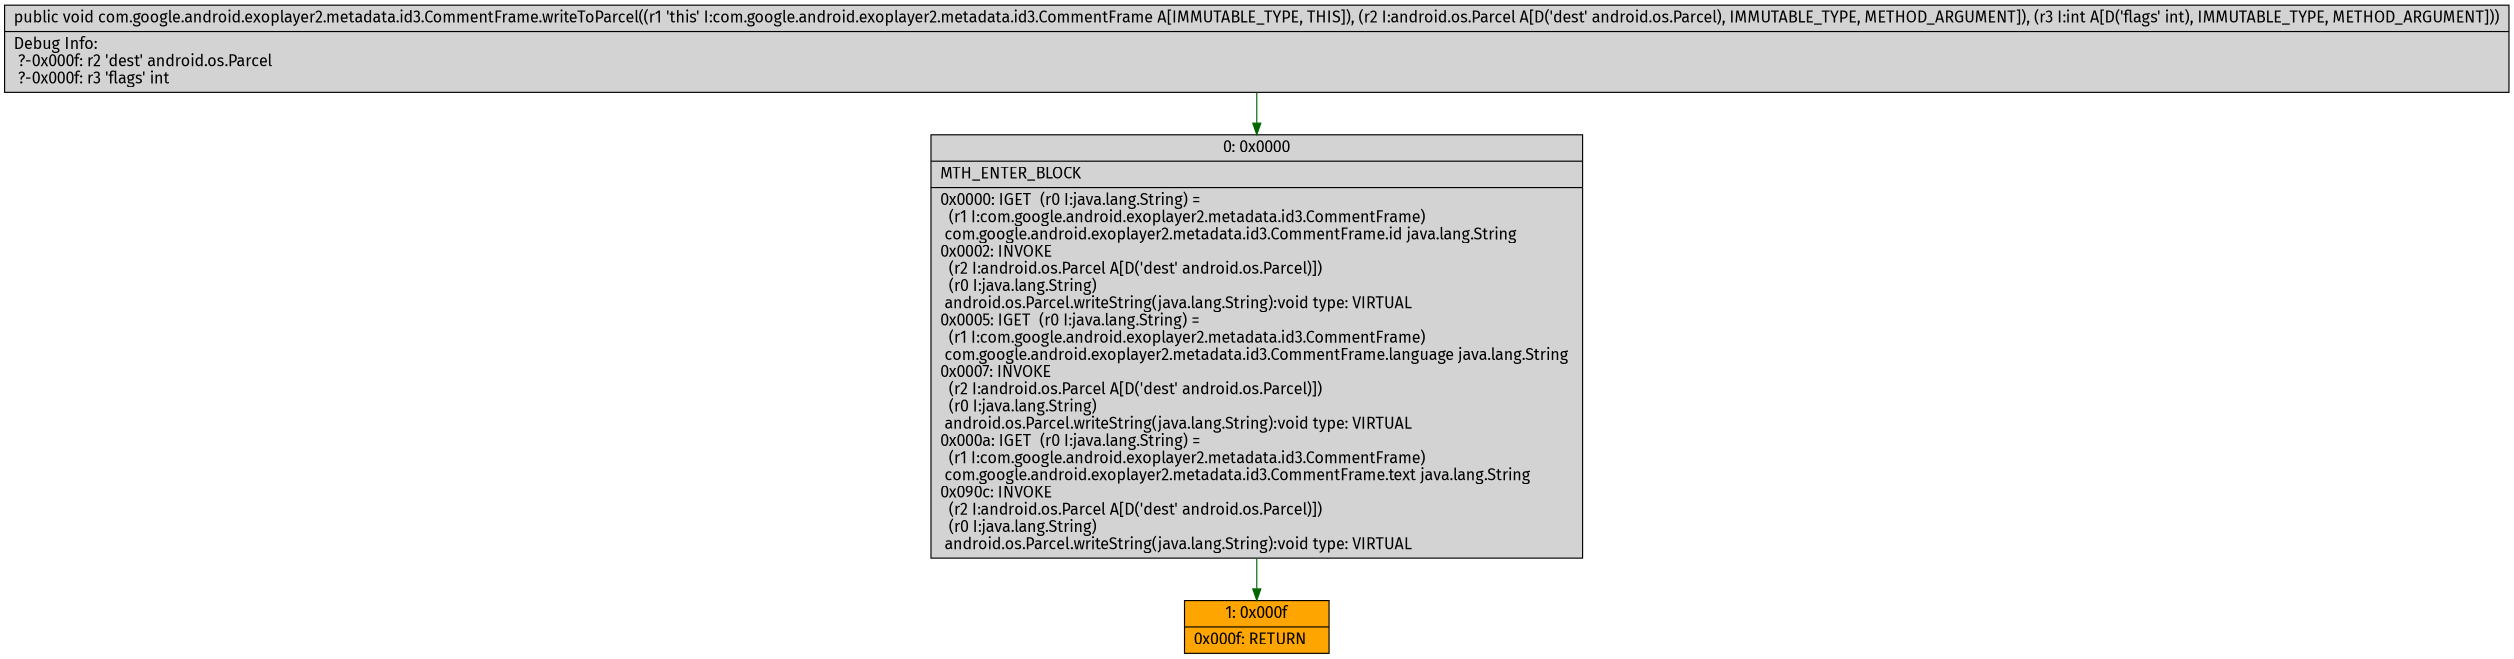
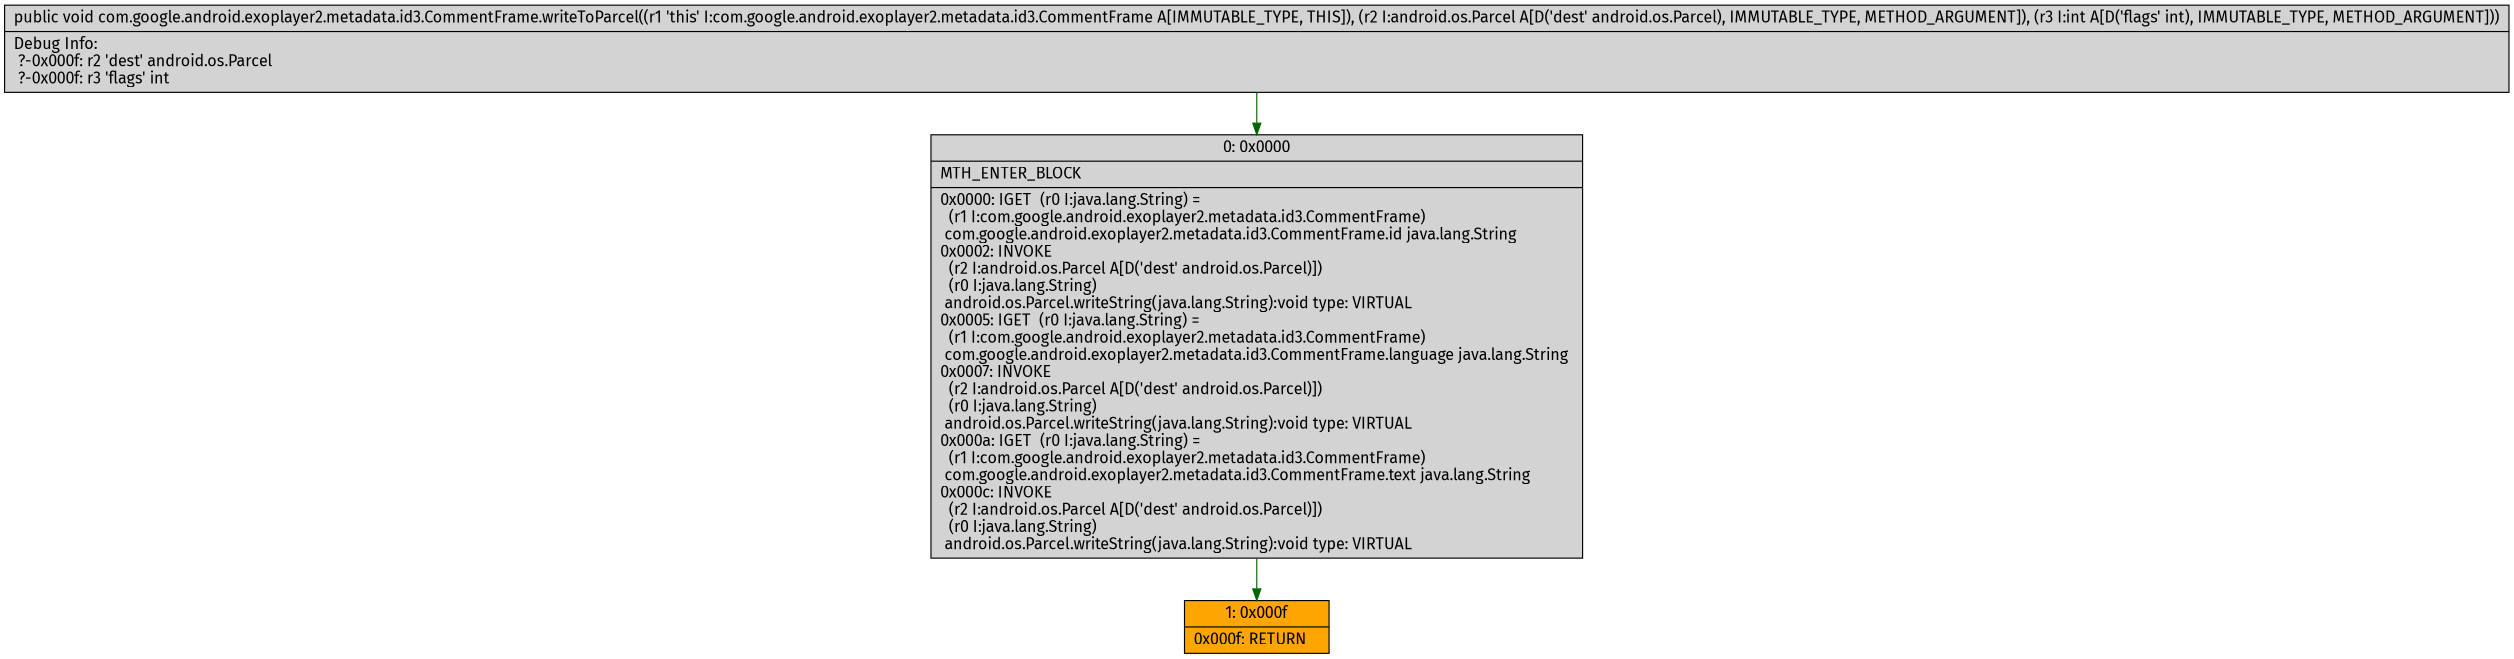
node "0: 0x0000": text "0x090c: INVOKE" -> "0x000c: INVOKE"
